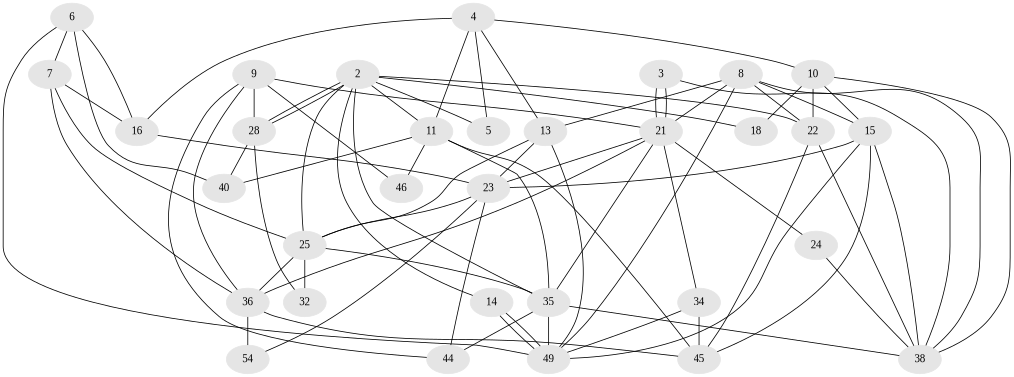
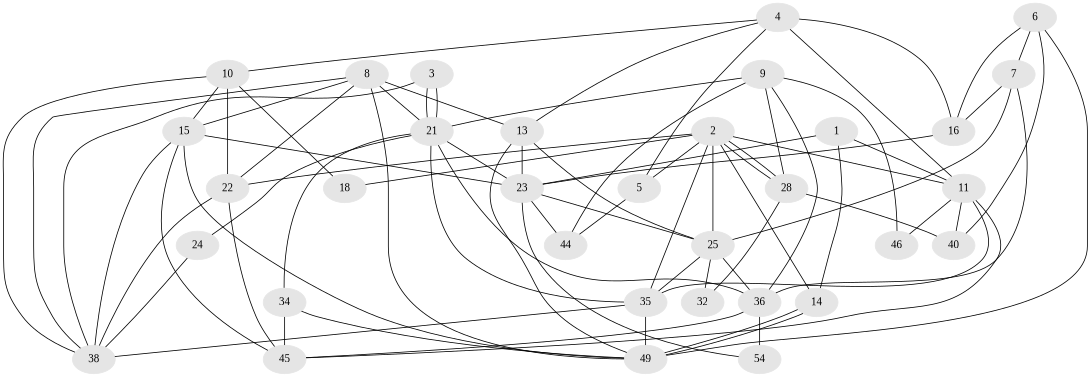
node "1": added
edge "35" -- "44": now "5" -- "44"
